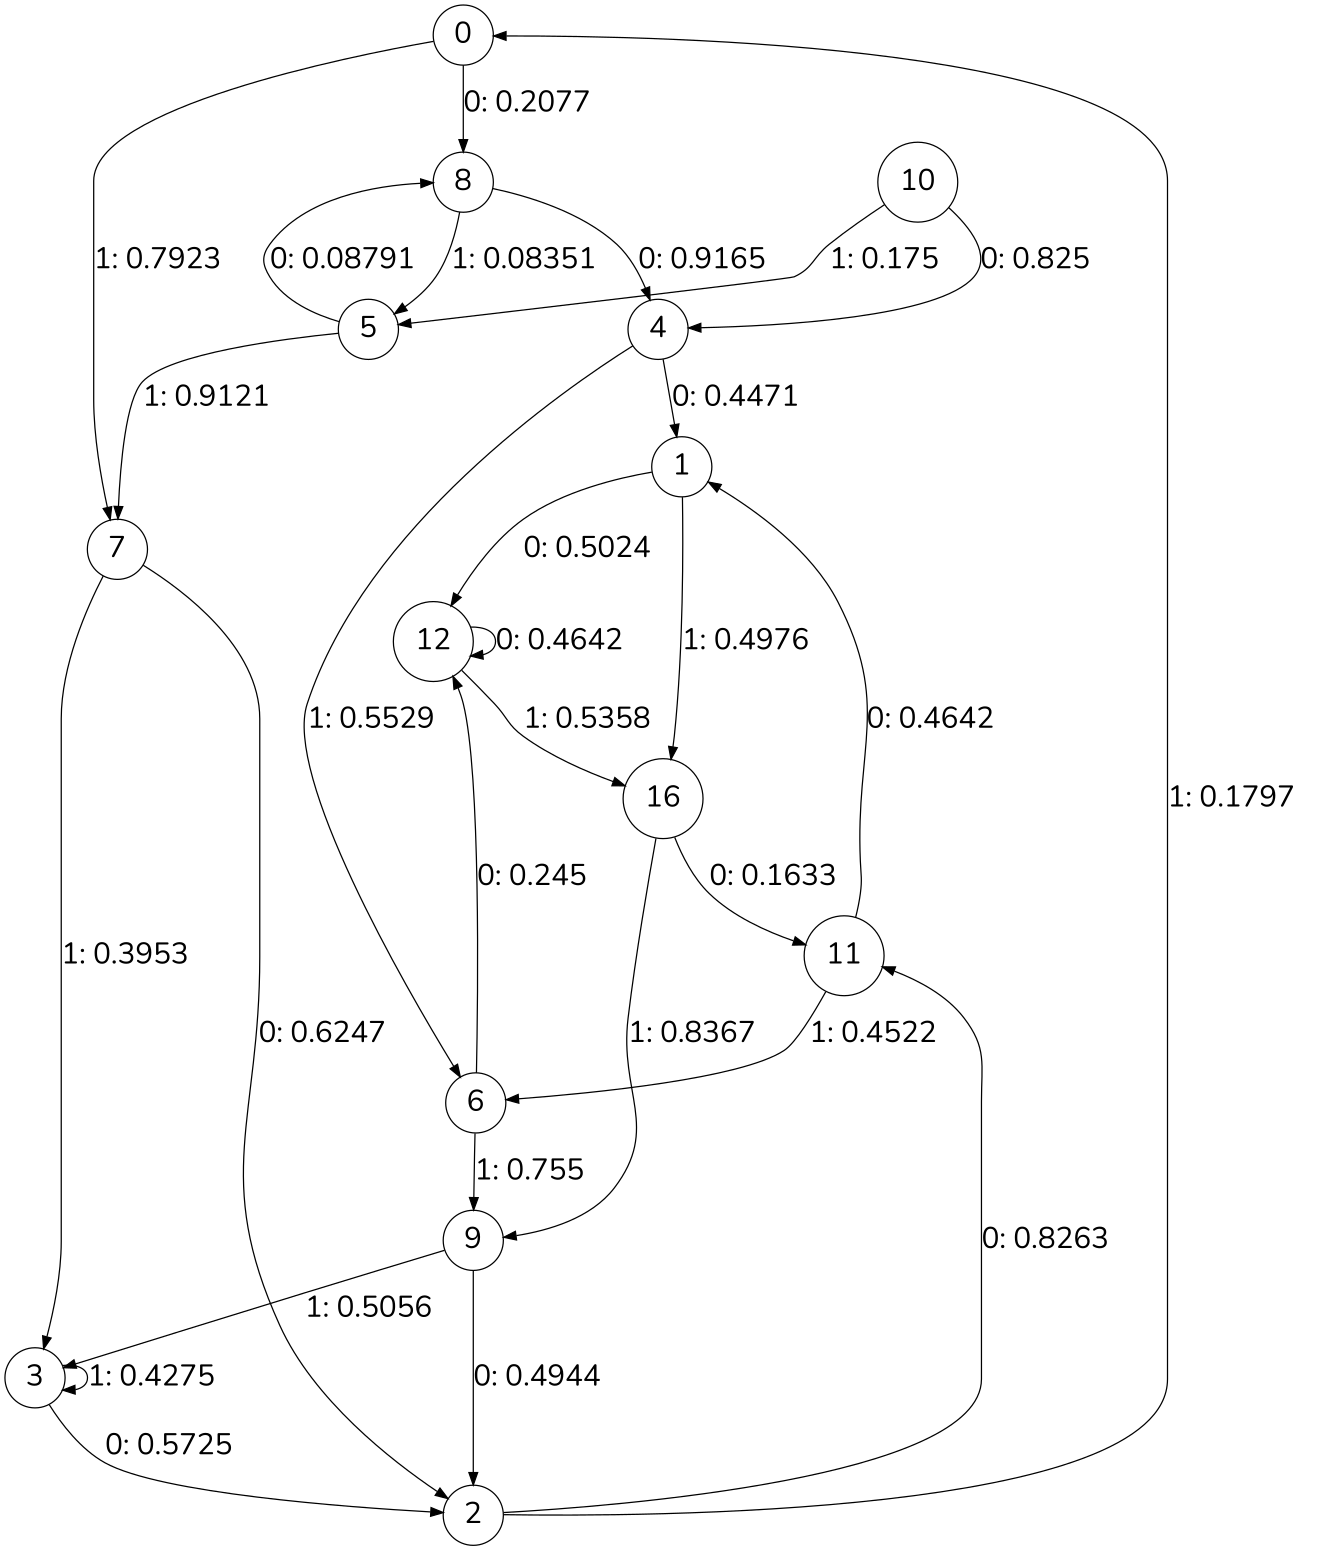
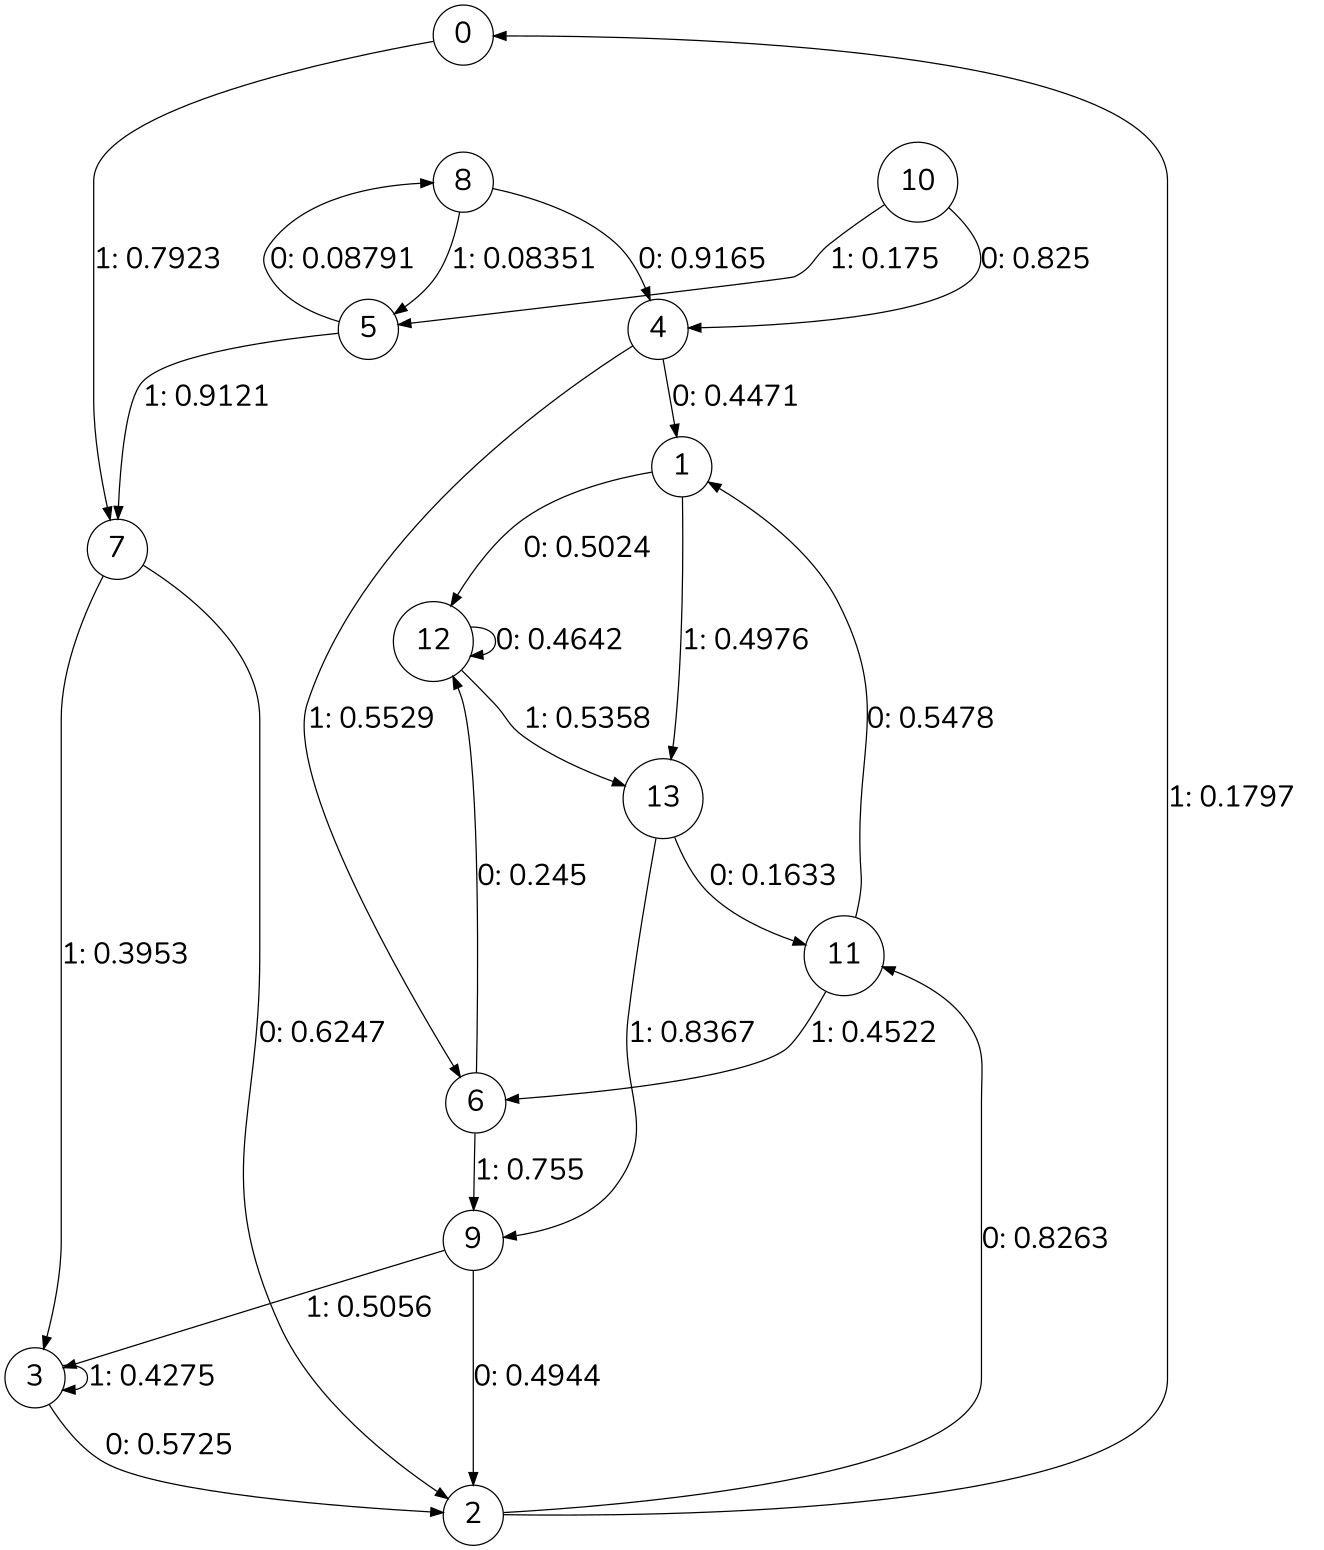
edge "0" -> "8": removed, label "0: 0.2077"
edge "11" -> "1": label "0: 0.4642   " -> "0: 0.5478   "
node "16": label "16" -> "13"
